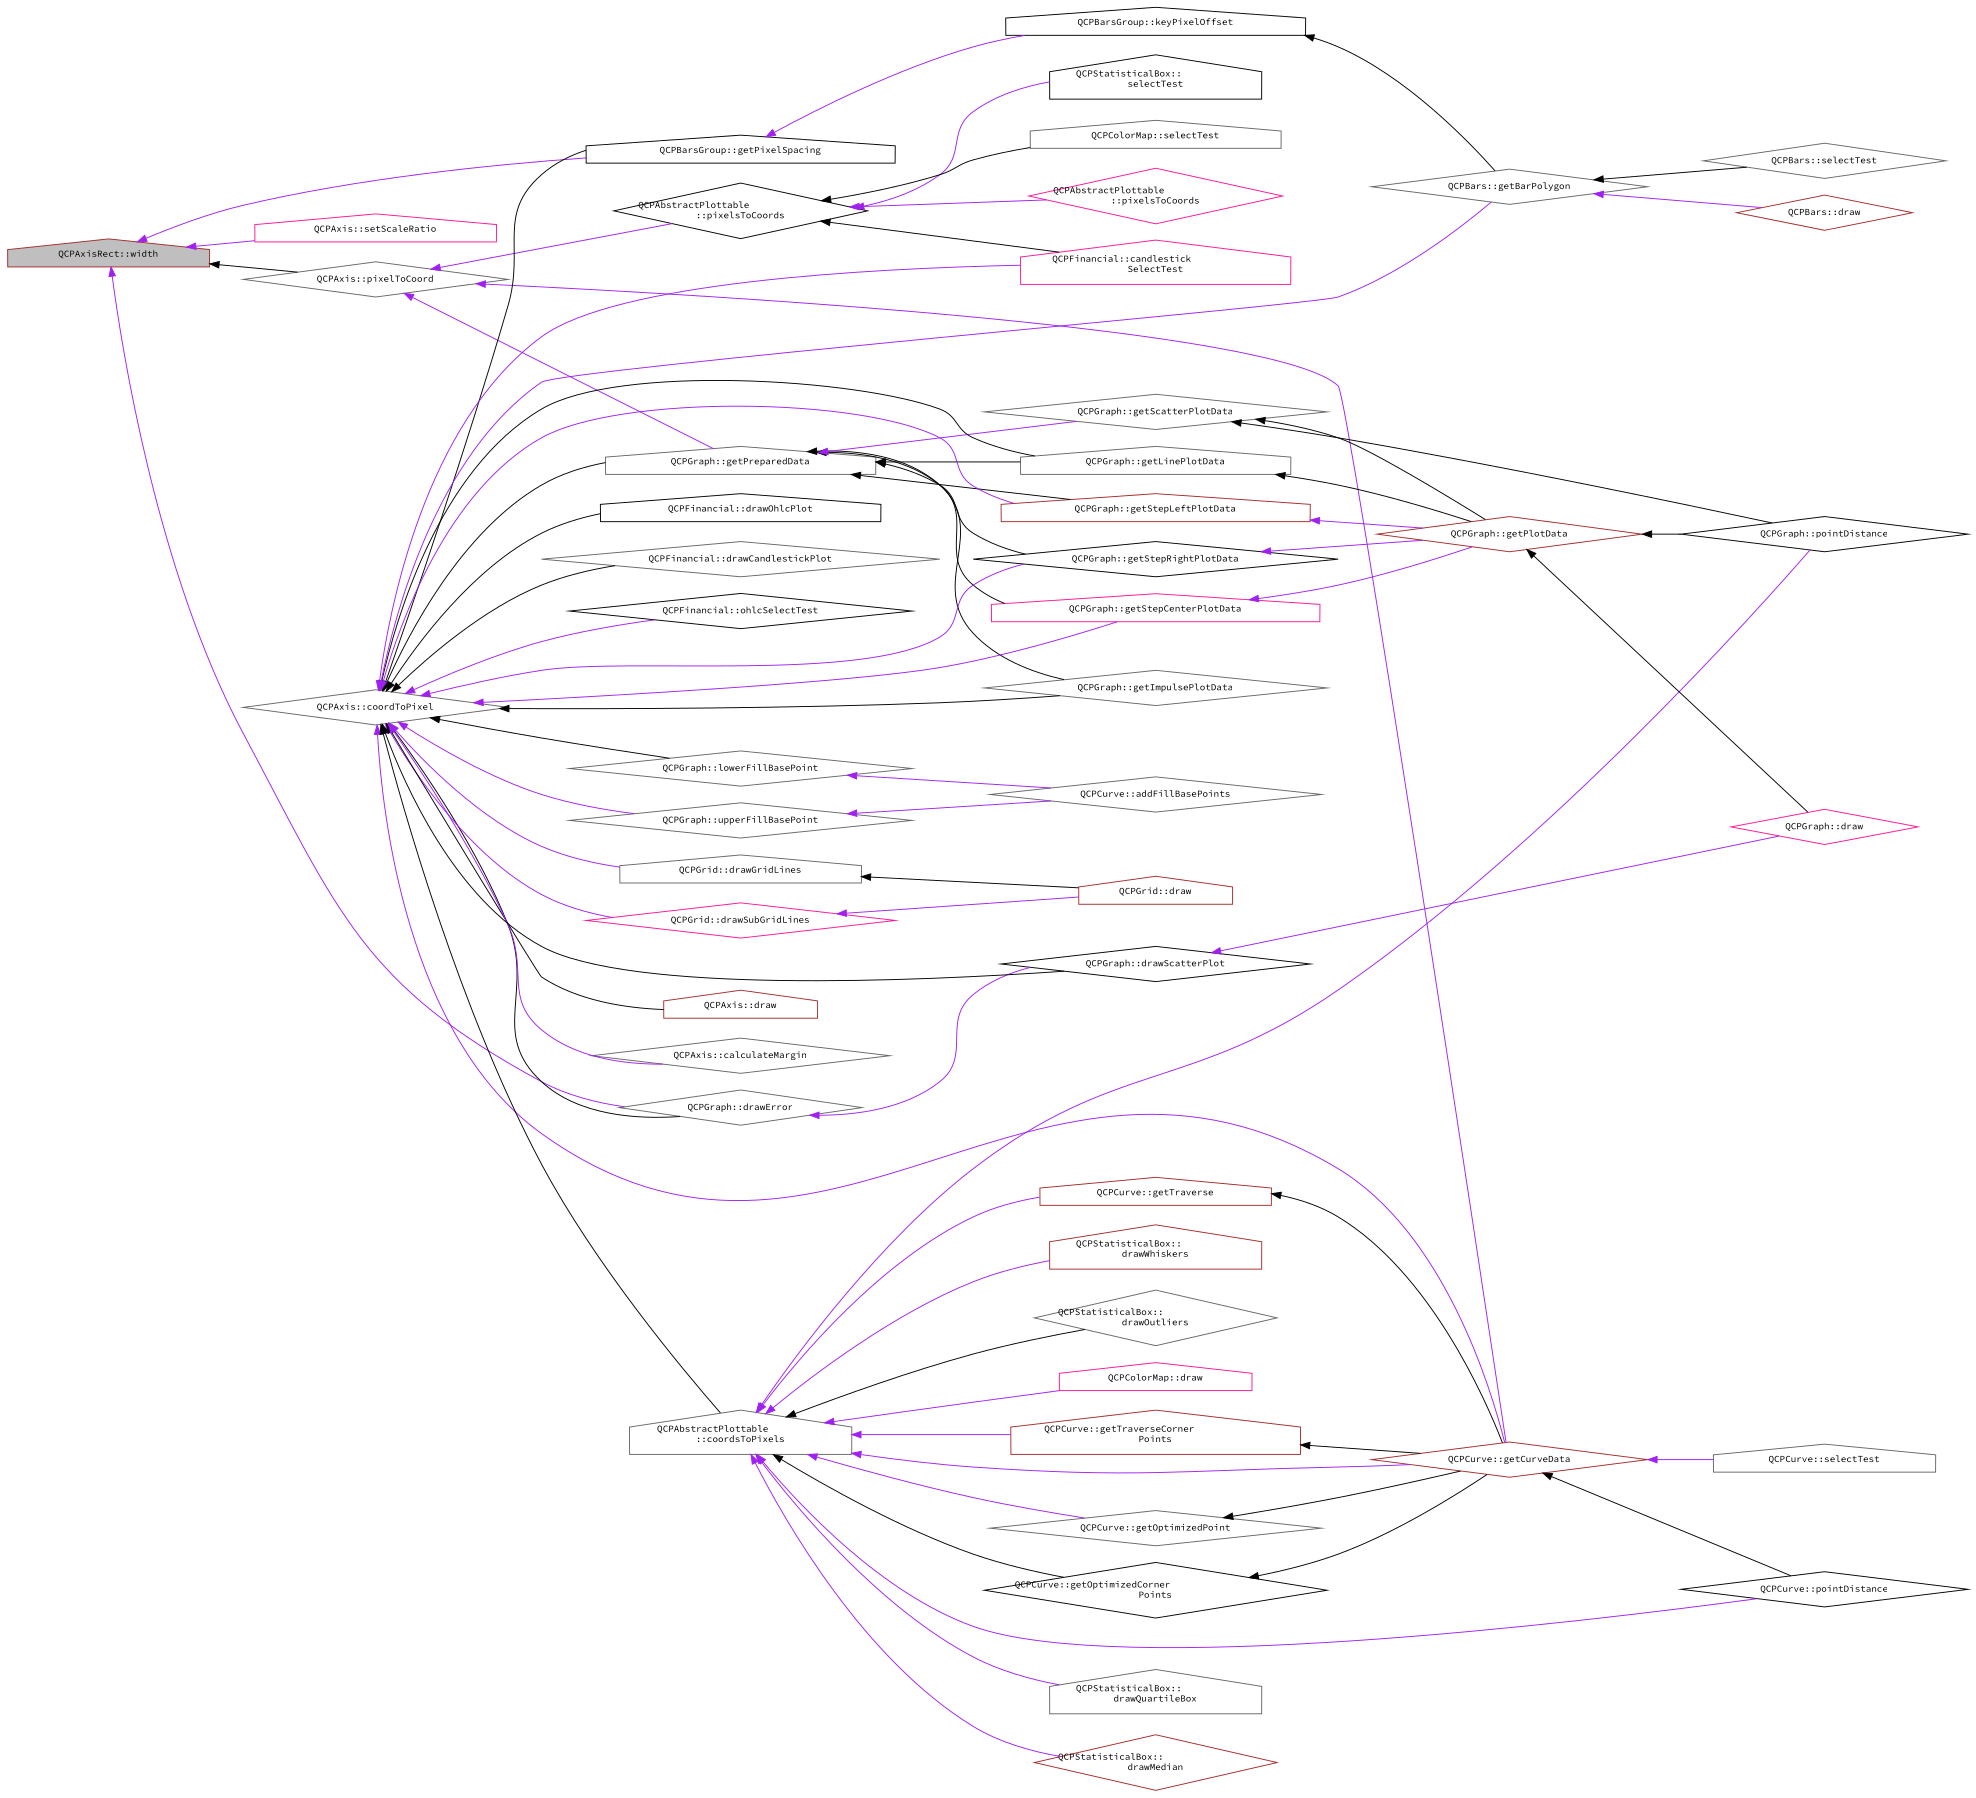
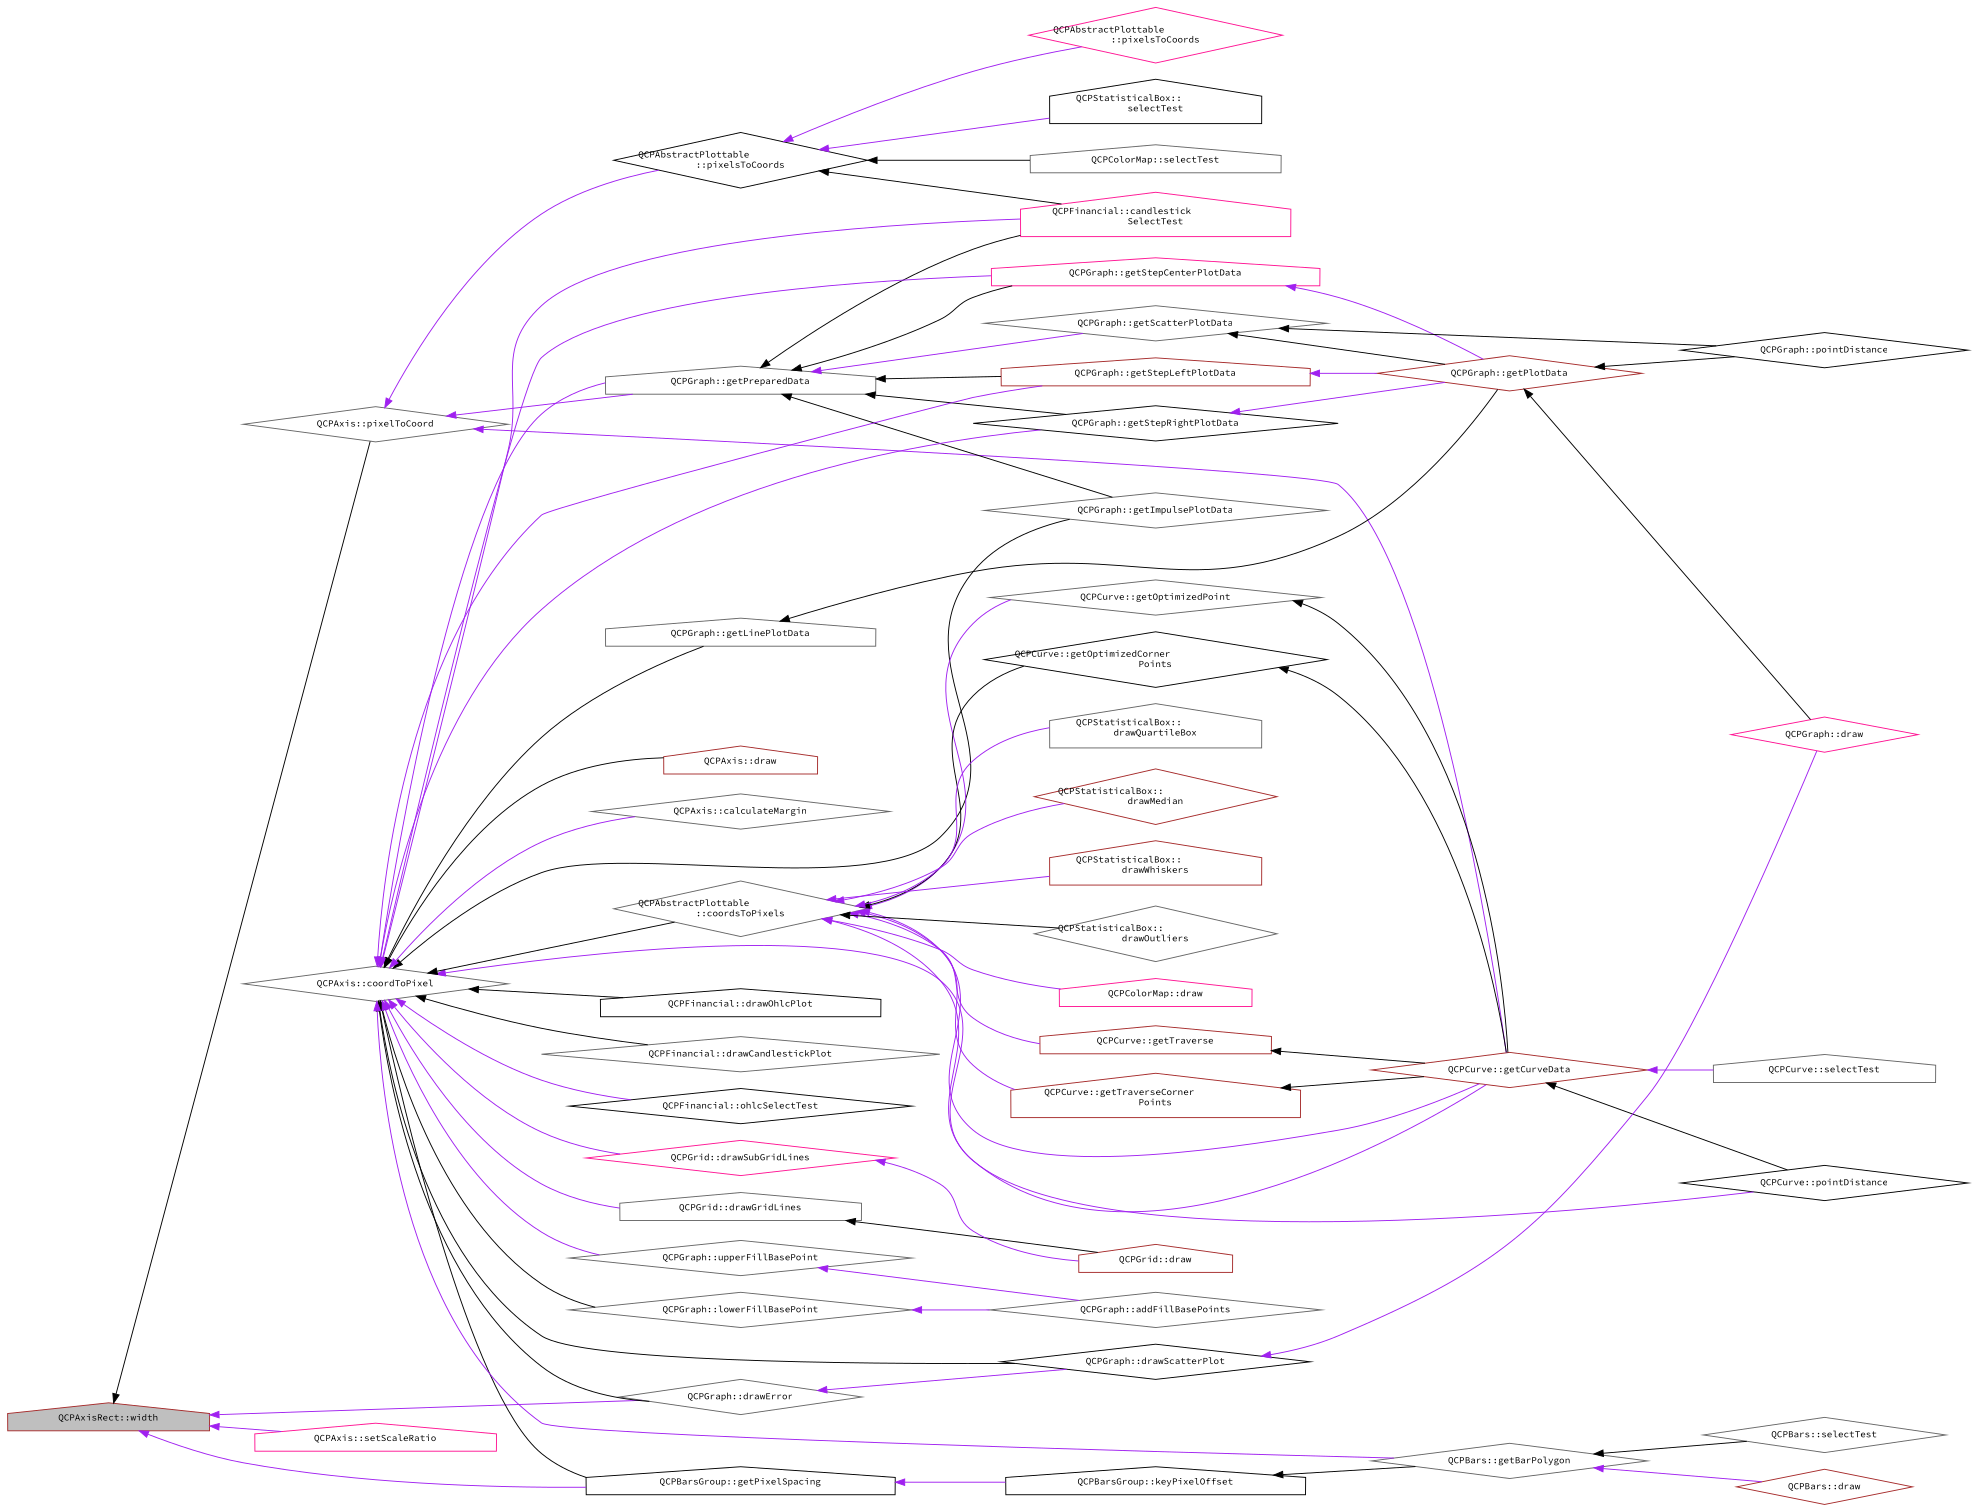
edge "QCPGraph::getLinePlotData" -> "QCPGraph::getPreparedData": now "QCPFinancial::candlestick SelectTest" -> "QCPGraph::getPreparedData"
edge "QCPGraph::getPreparedData" -> "QCPAxis::coordToPixel": color black -> purple
node "QCPCurve::addFillBasePoints": label "QCPCurve::addFillBasePoints" -> "QCPGraph::addFillBasePoints"
edge "QCPGraph::pointDistance" -> "QCPAbstractPlottable ::coordsToPixels": removed
node "QCPAbstractPlottable ::coordsToPixels": shape house -> diamond
